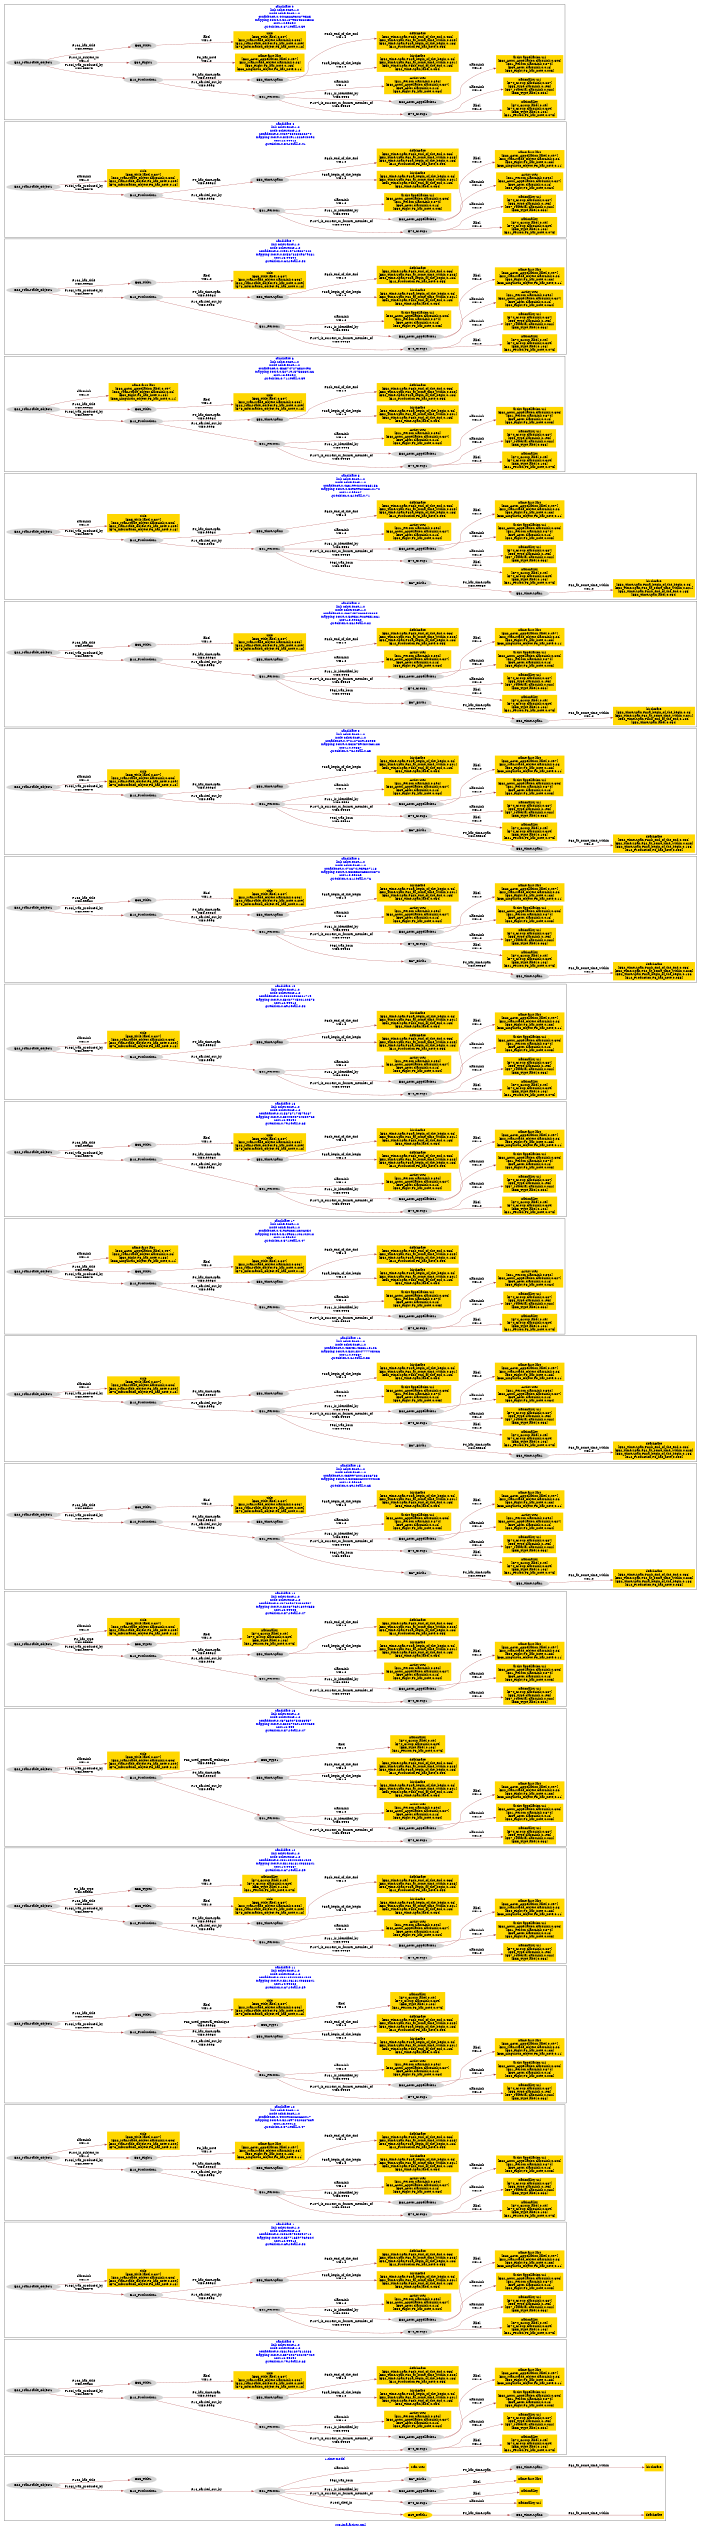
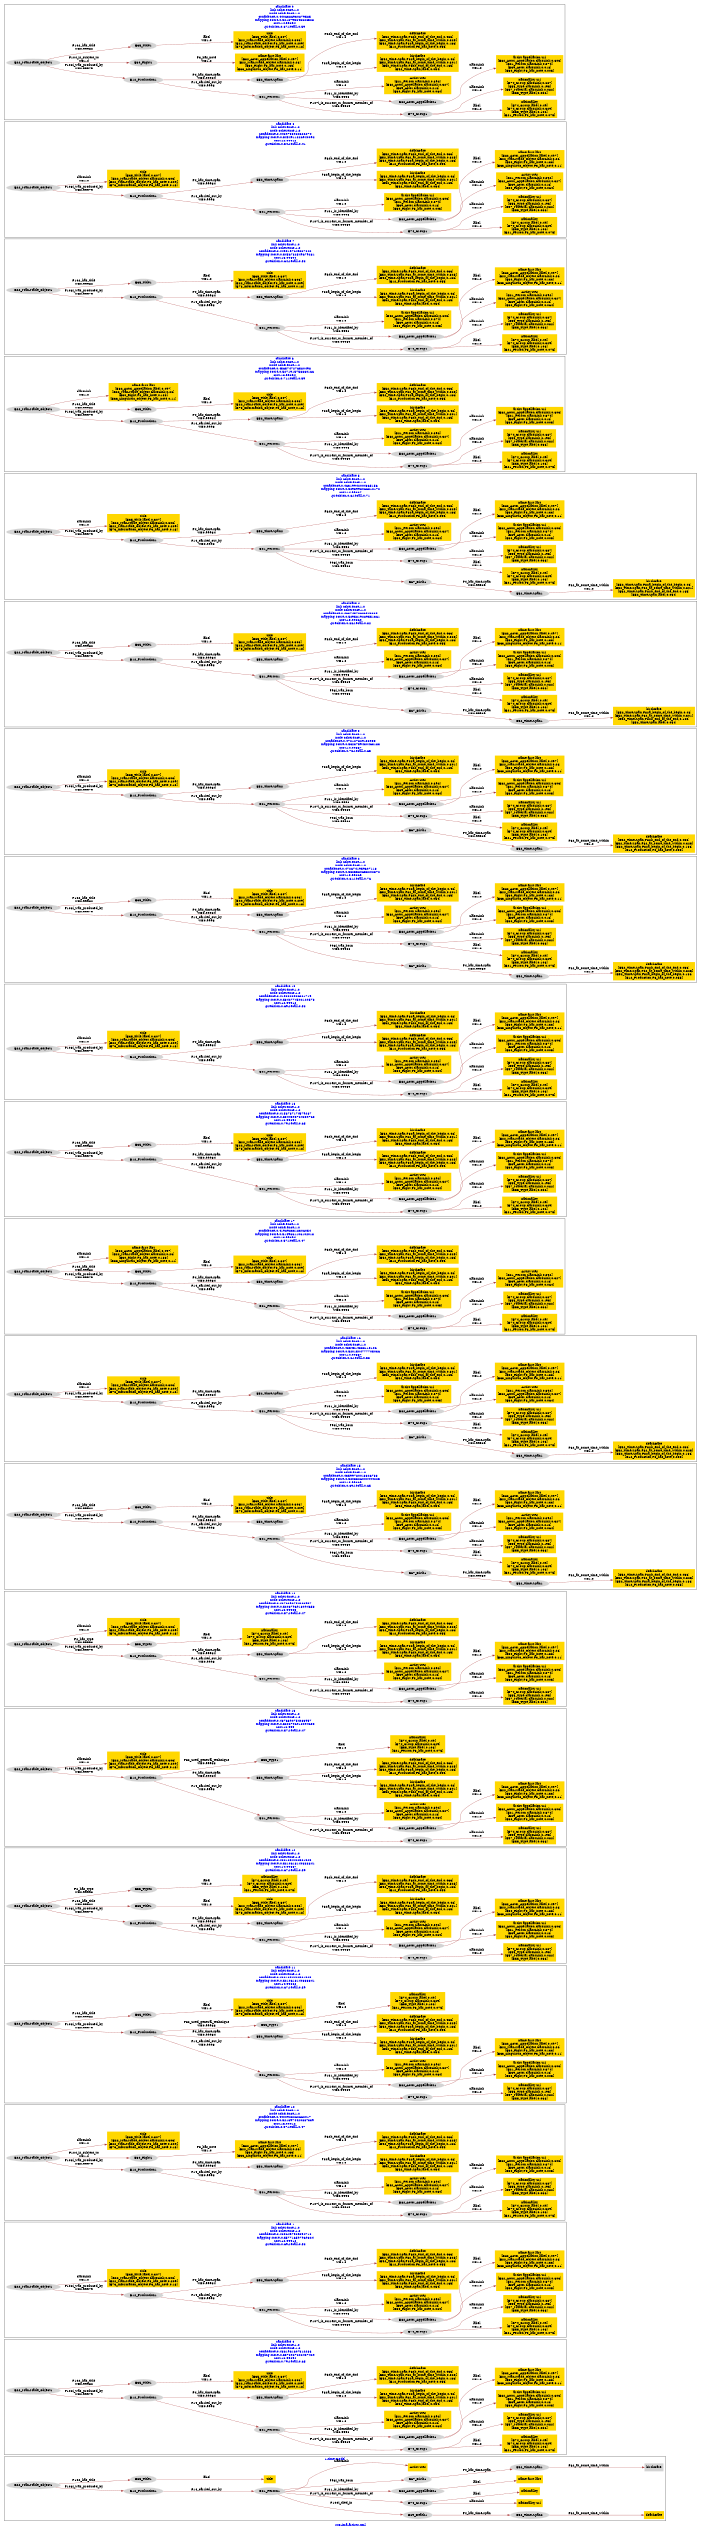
node "Man URI": label "Man URI" -> "Artist URI"
node "birthDate": fillcolor gold -> lightgray
node "title": added
node "E69_Death1": fillcolor gold -> lightgray
